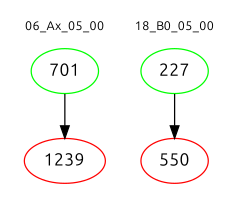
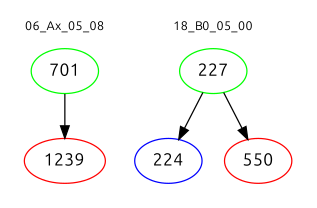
cluster "06_Ax_05_00": label "06_Ax_05_00" -> "06_Ax_05_08"
node "224": added
